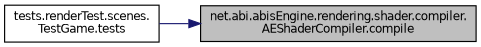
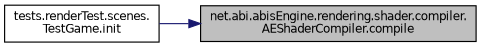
node "tests.renderTest.scenes. TestGame.tests": label "tests.renderTest.scenes. TestGame.tests" -> "tests.renderTest.scenes. TestGame.init"
